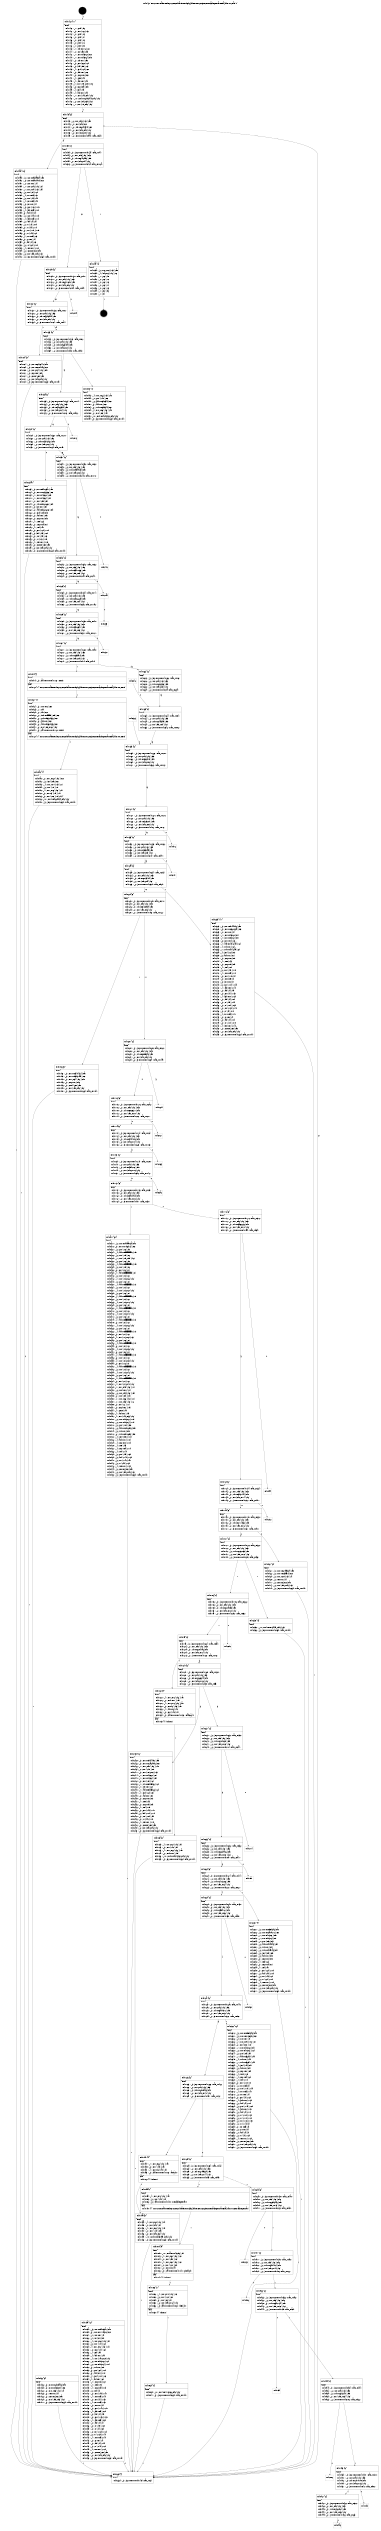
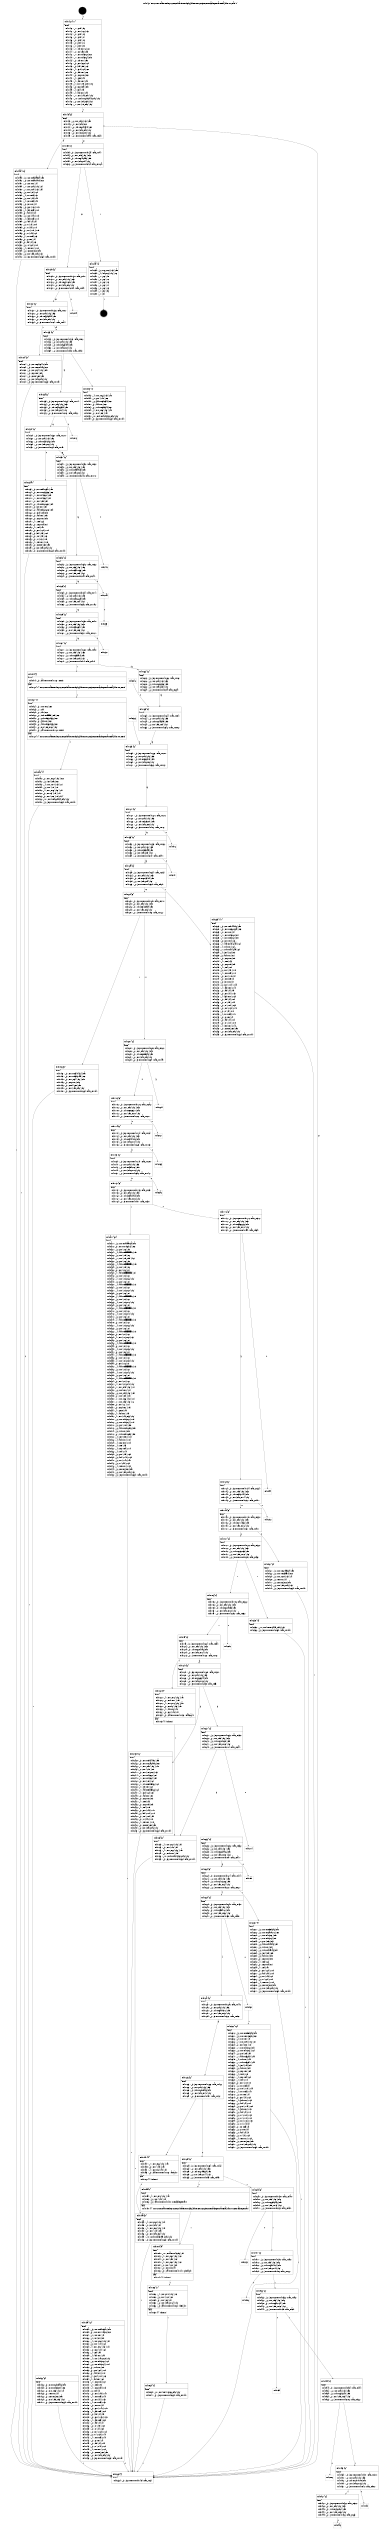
edge "0x4014cf [32]" -> "0x4014ef [28]": added, label "21"
edge "0x401837 [28]" -> "0x401853 [28]": now "0x401837 [28]" -> "0x401c3f [32]"
edge "0x4018a7 [28]" -> "0x40231c [160]": now "0x401f3e" -> "0x40231c [160]"
